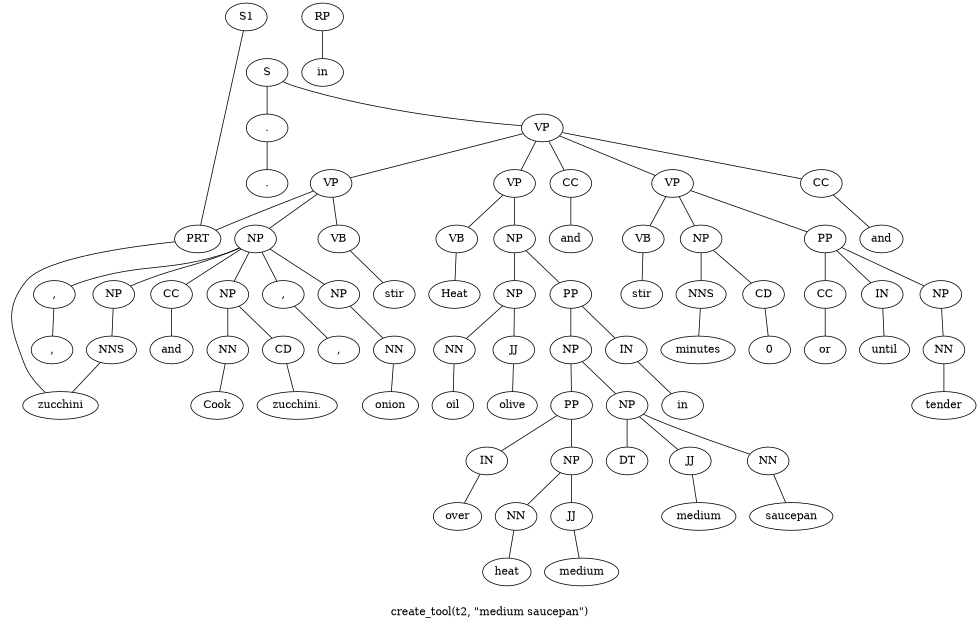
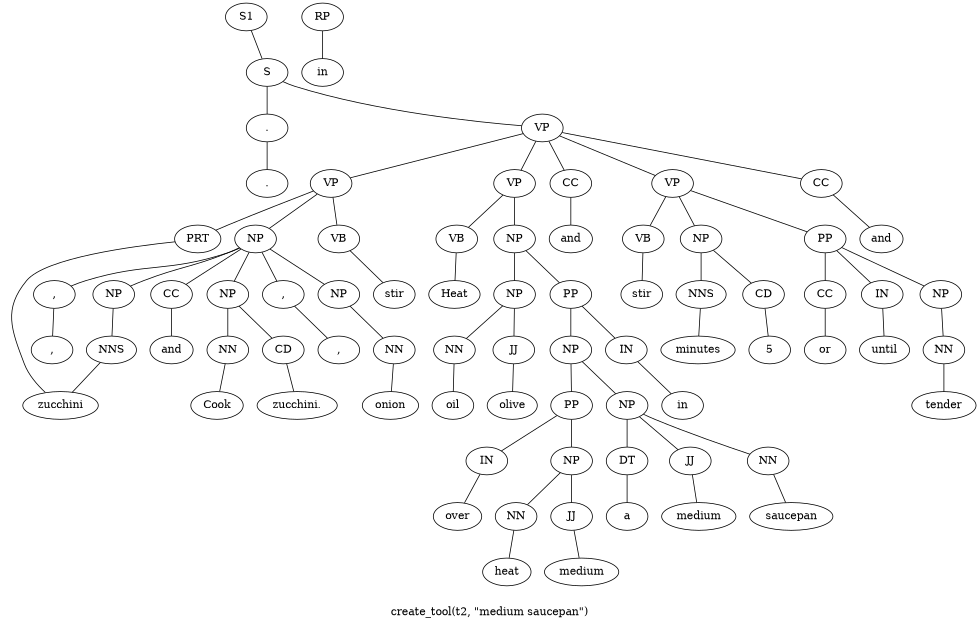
edge "S1" -- "PRT": now "S1" -- "S"
node "0": label "0" -> "5"
node "a": added
